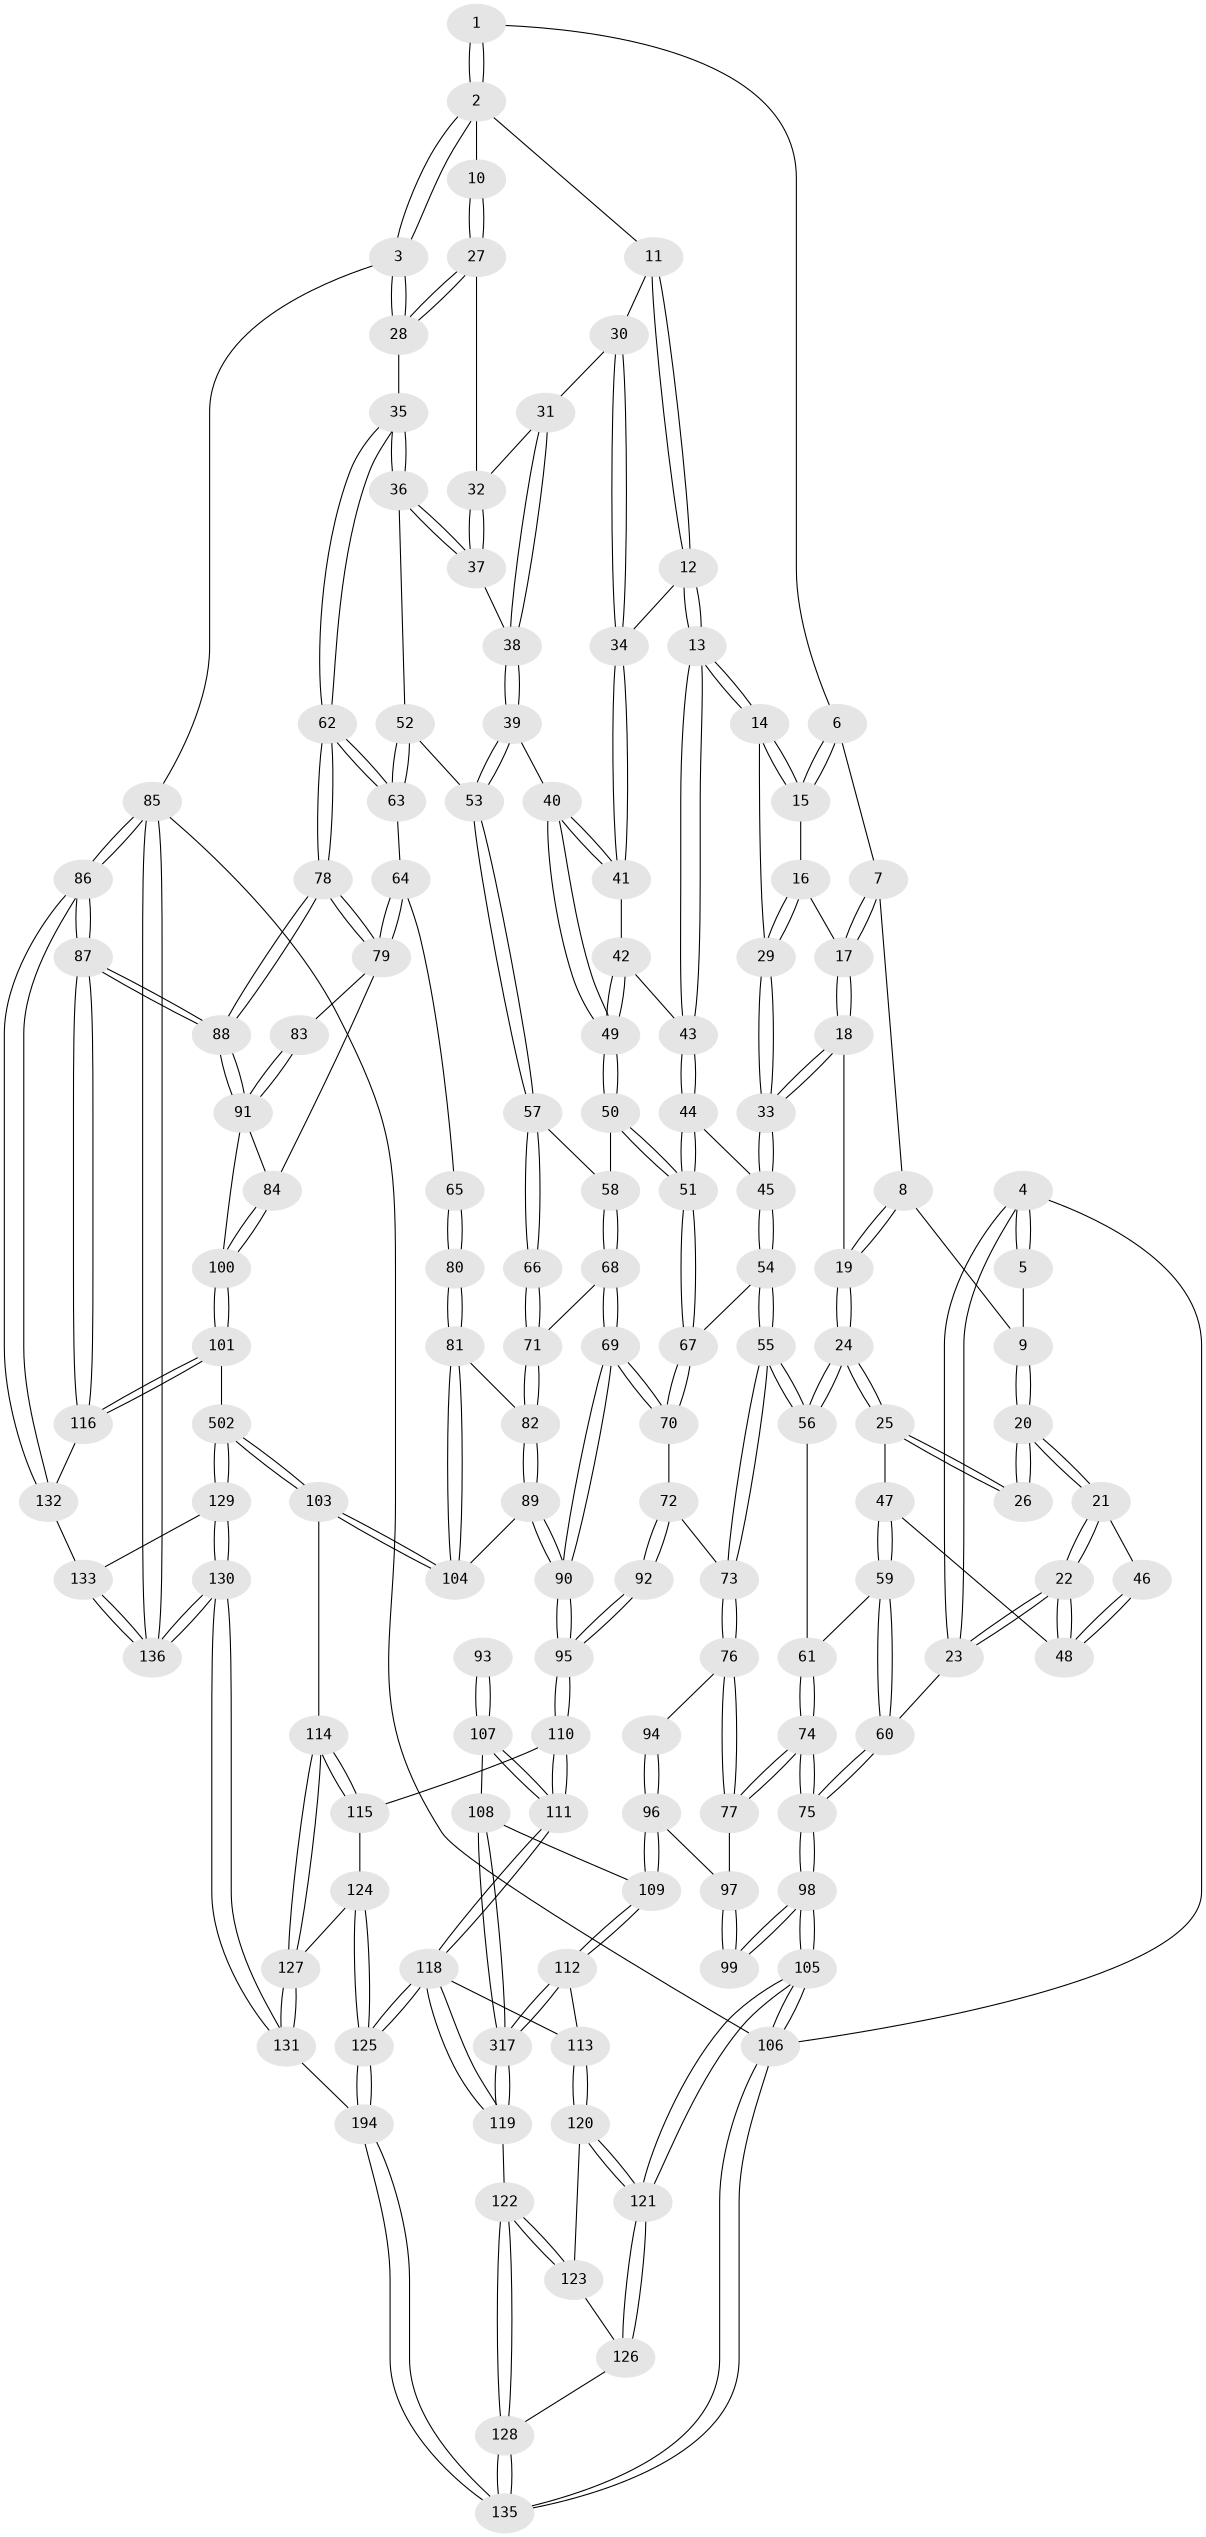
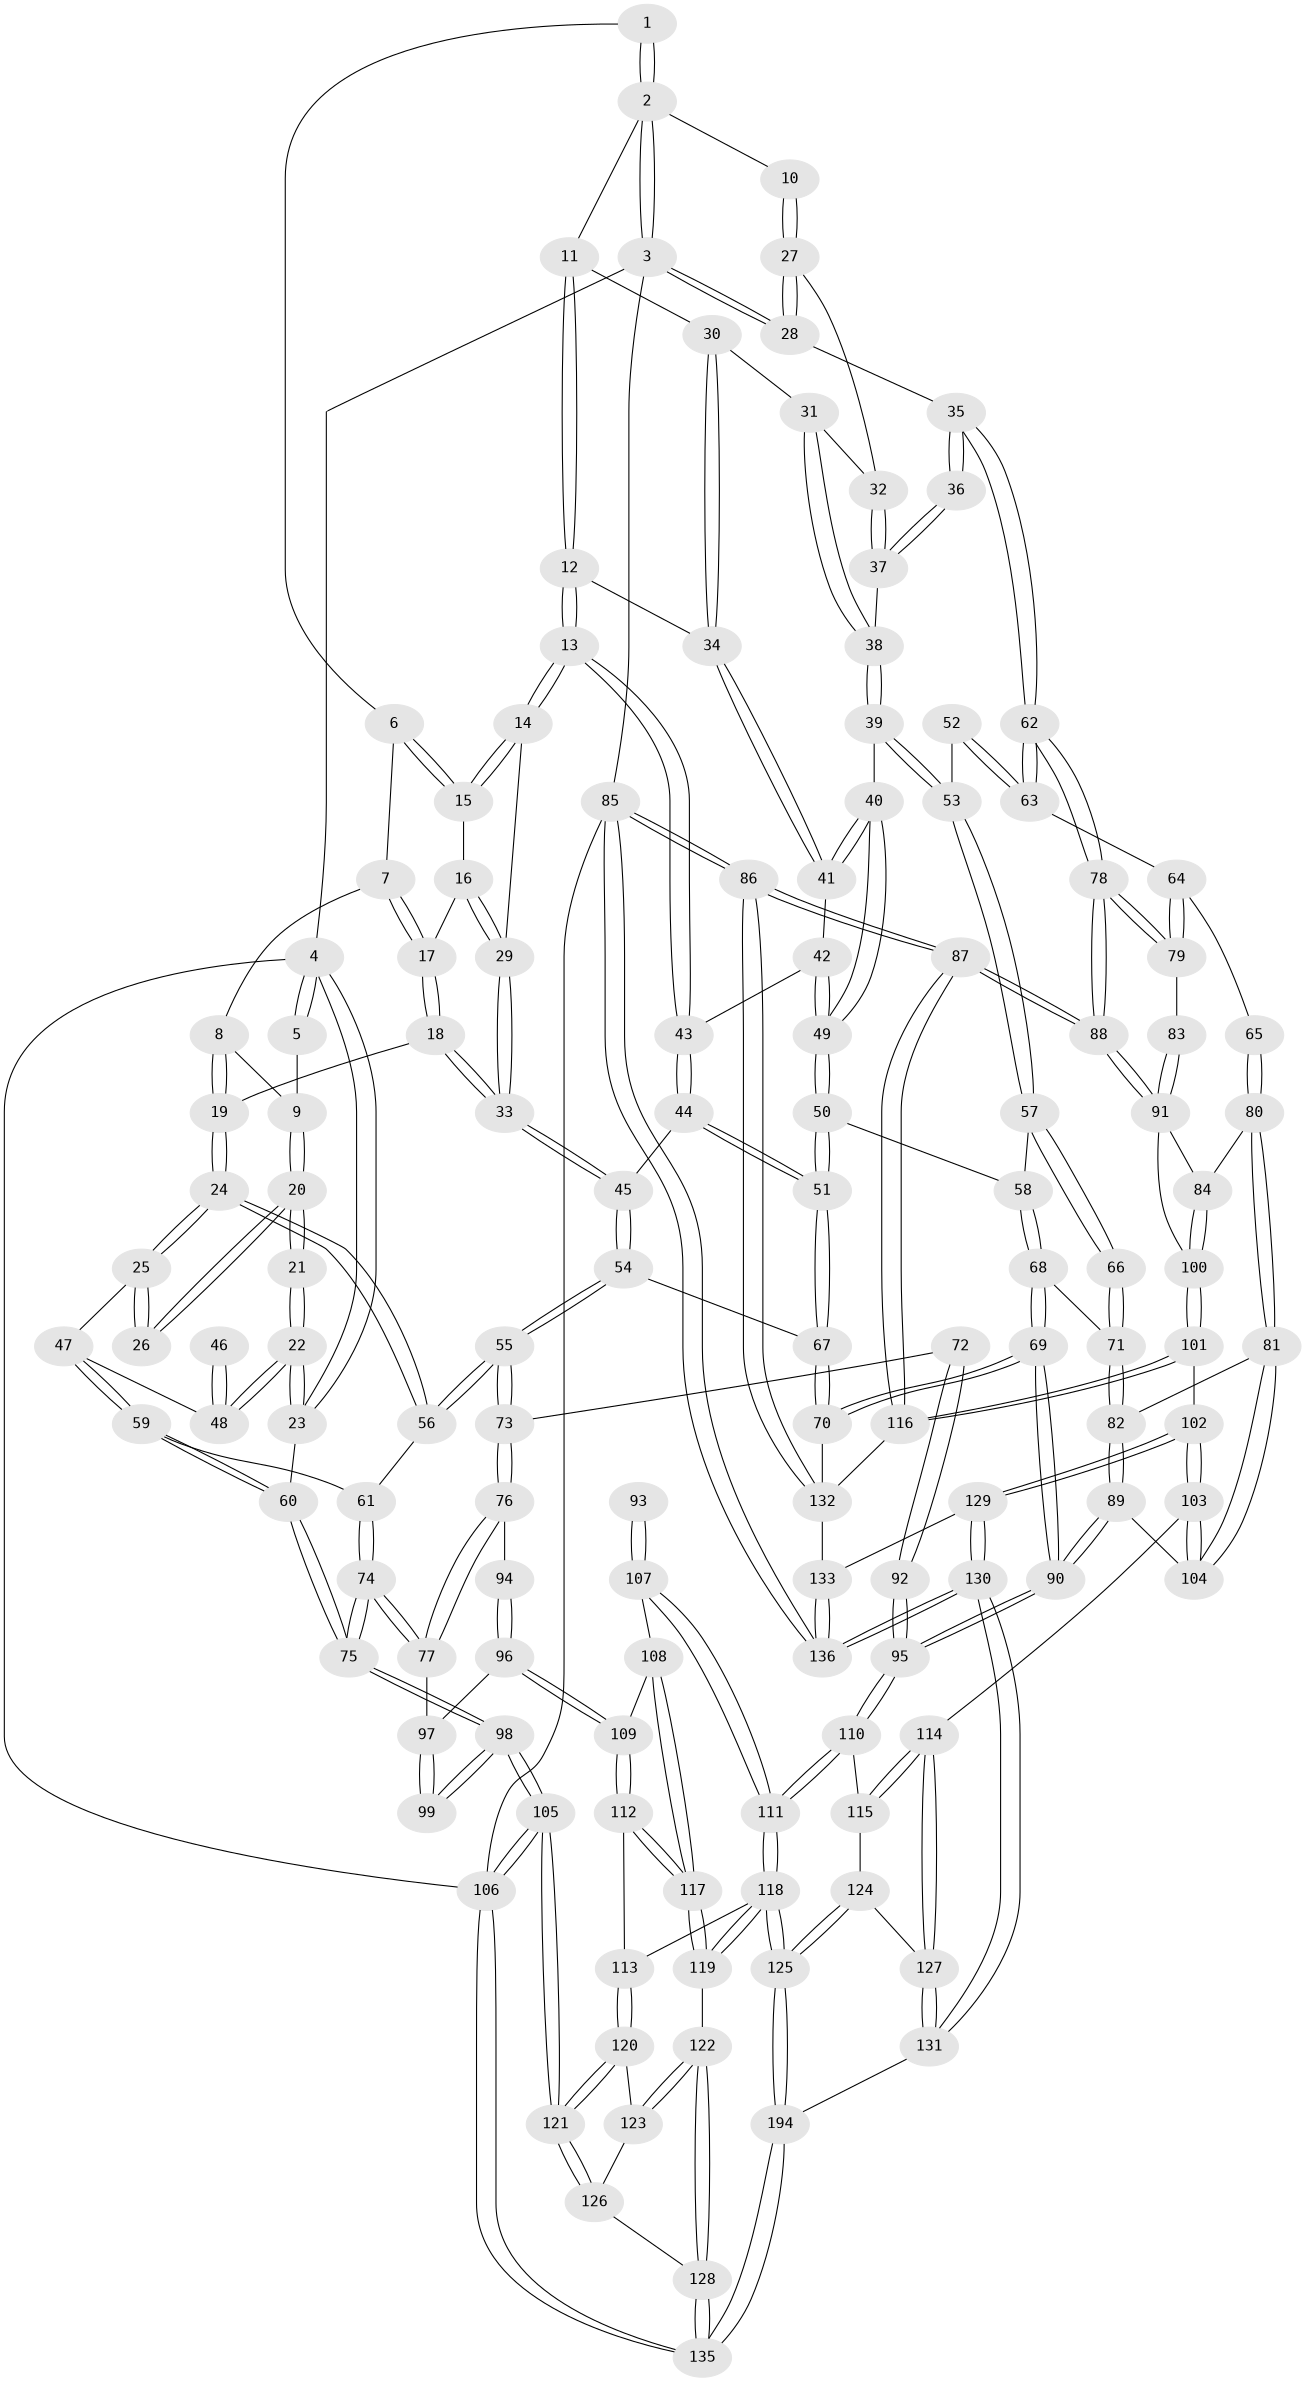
edge "3" -- "4": added
edge "36" -- "52": removed
edge "79" -- "84": now "80" -- "84"
node "502": label "502" -> "102"
edge "70" -- "72": now "70" -- "132"
edge "21" -- "46": removed
node "317": label "317" -> "117"
